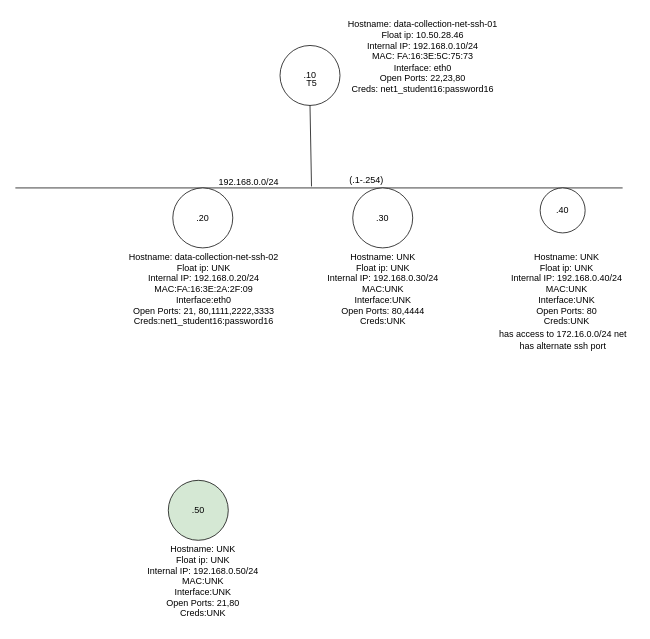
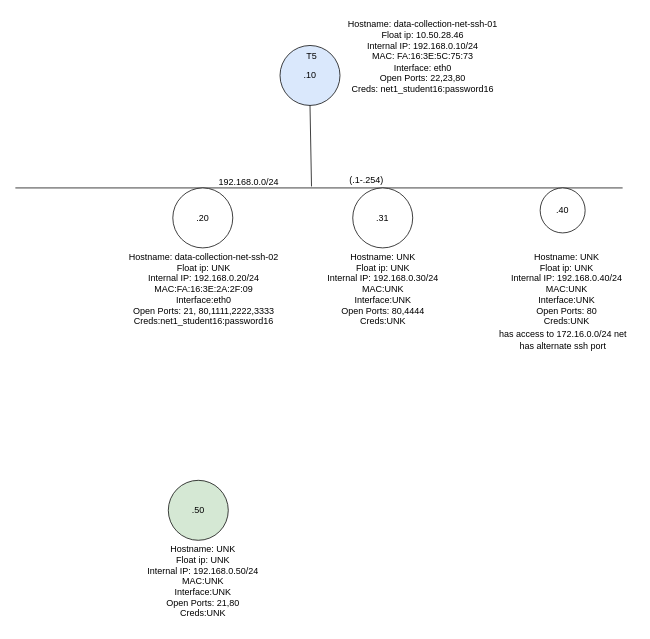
node ".10": fillcolor #ffffff -> #dae8fc
node "T5": moved (312, 83) -> (312, 57)
node ".30": label ".30" -> ".31"
